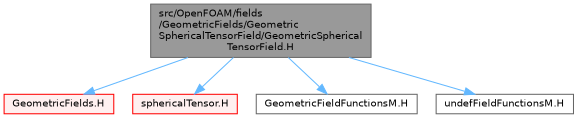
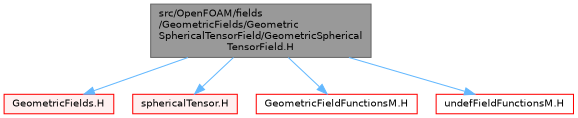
node "GeometricFieldFunctionsM.H": color grey40 -> red
node "undefFieldFunctionsM.H": color grey40 -> red
